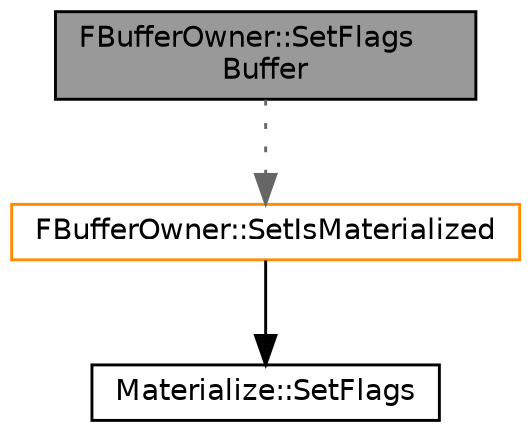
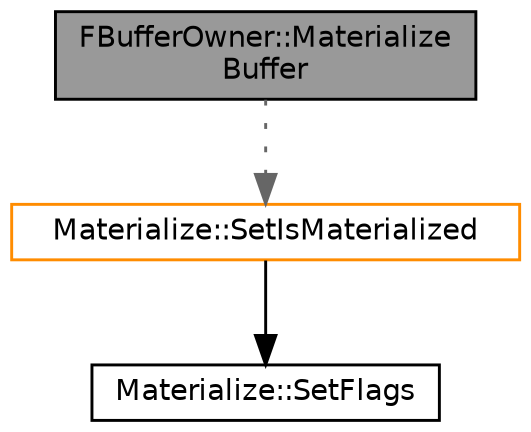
node "FBufferOwner::SetFlags Buffer": label "FBufferOwner::SetFlags Buffer" -> "FBufferOwner::Materialize Buffer"
node "FBufferOwner::SetIsMaterialized": label "FBufferOwner::SetIsMaterialized" -> "Materialize::SetIsMaterialized"
